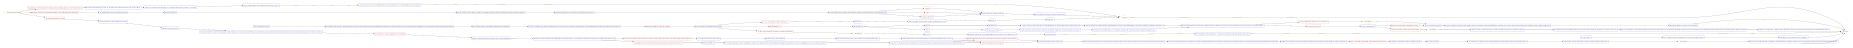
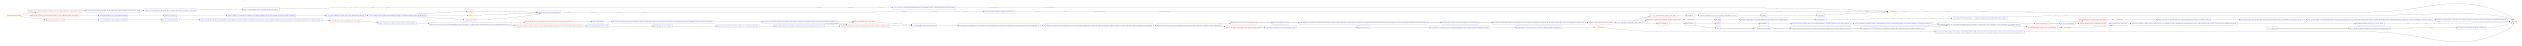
node "Как думаешь, может быть, ты ей НРАВИШЬСЯ?": added
